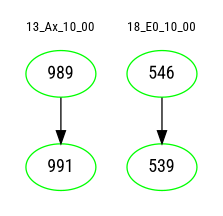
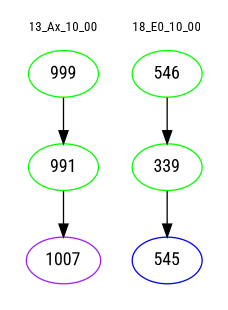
node "989": label "989" -> "999"
node "539": label "539" -> "339"
node "1007": added
node "545": added
